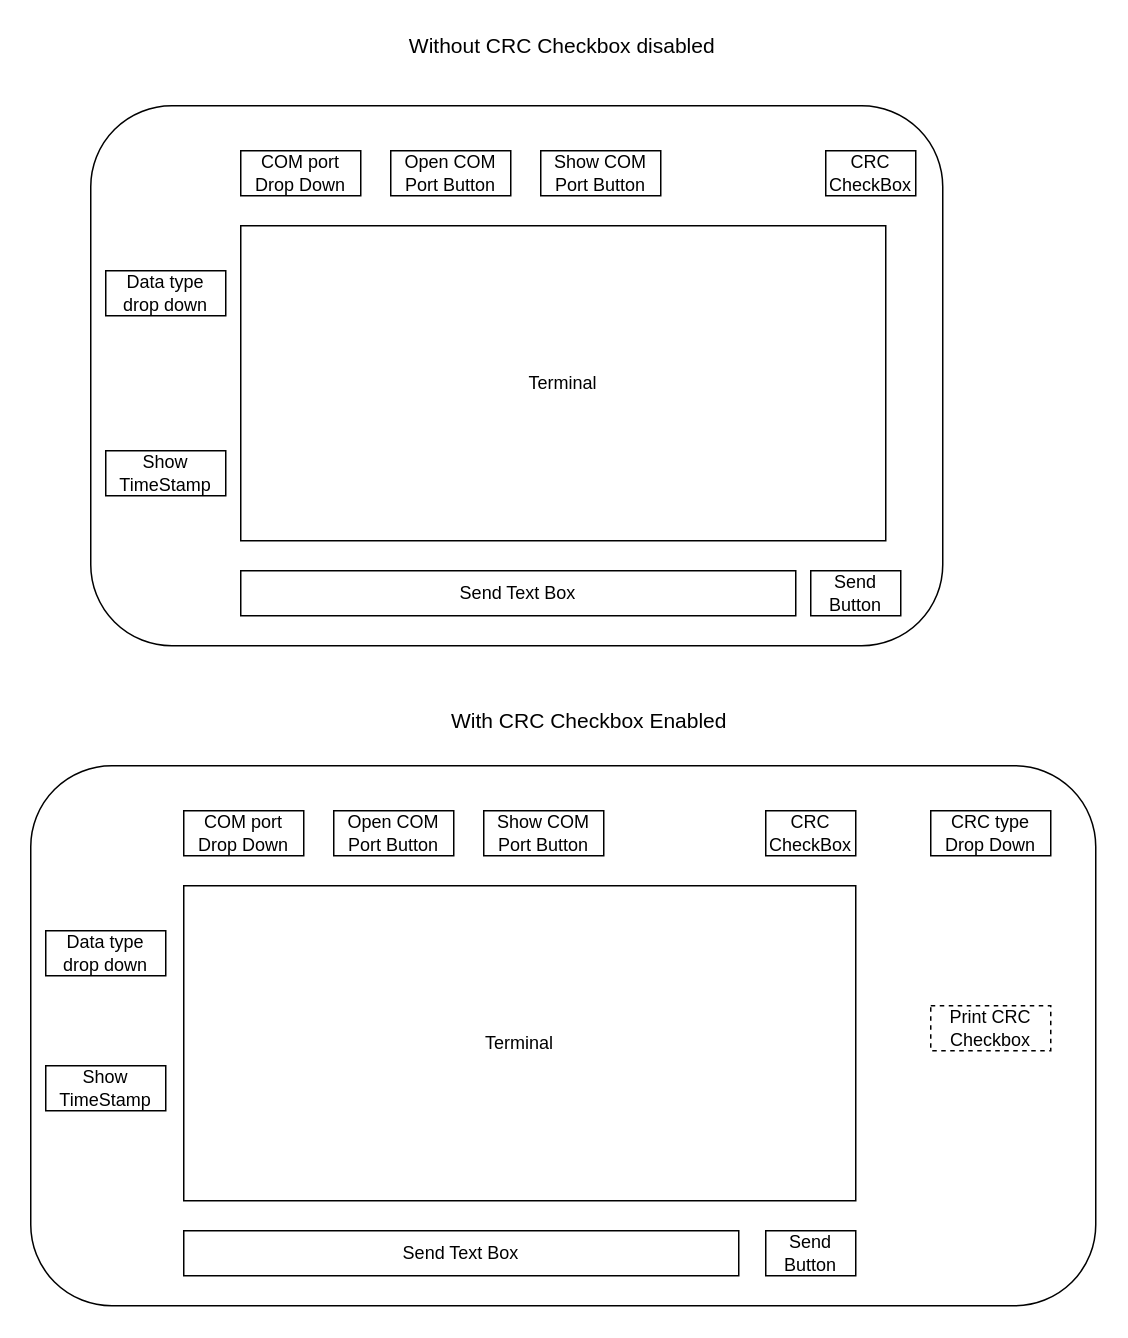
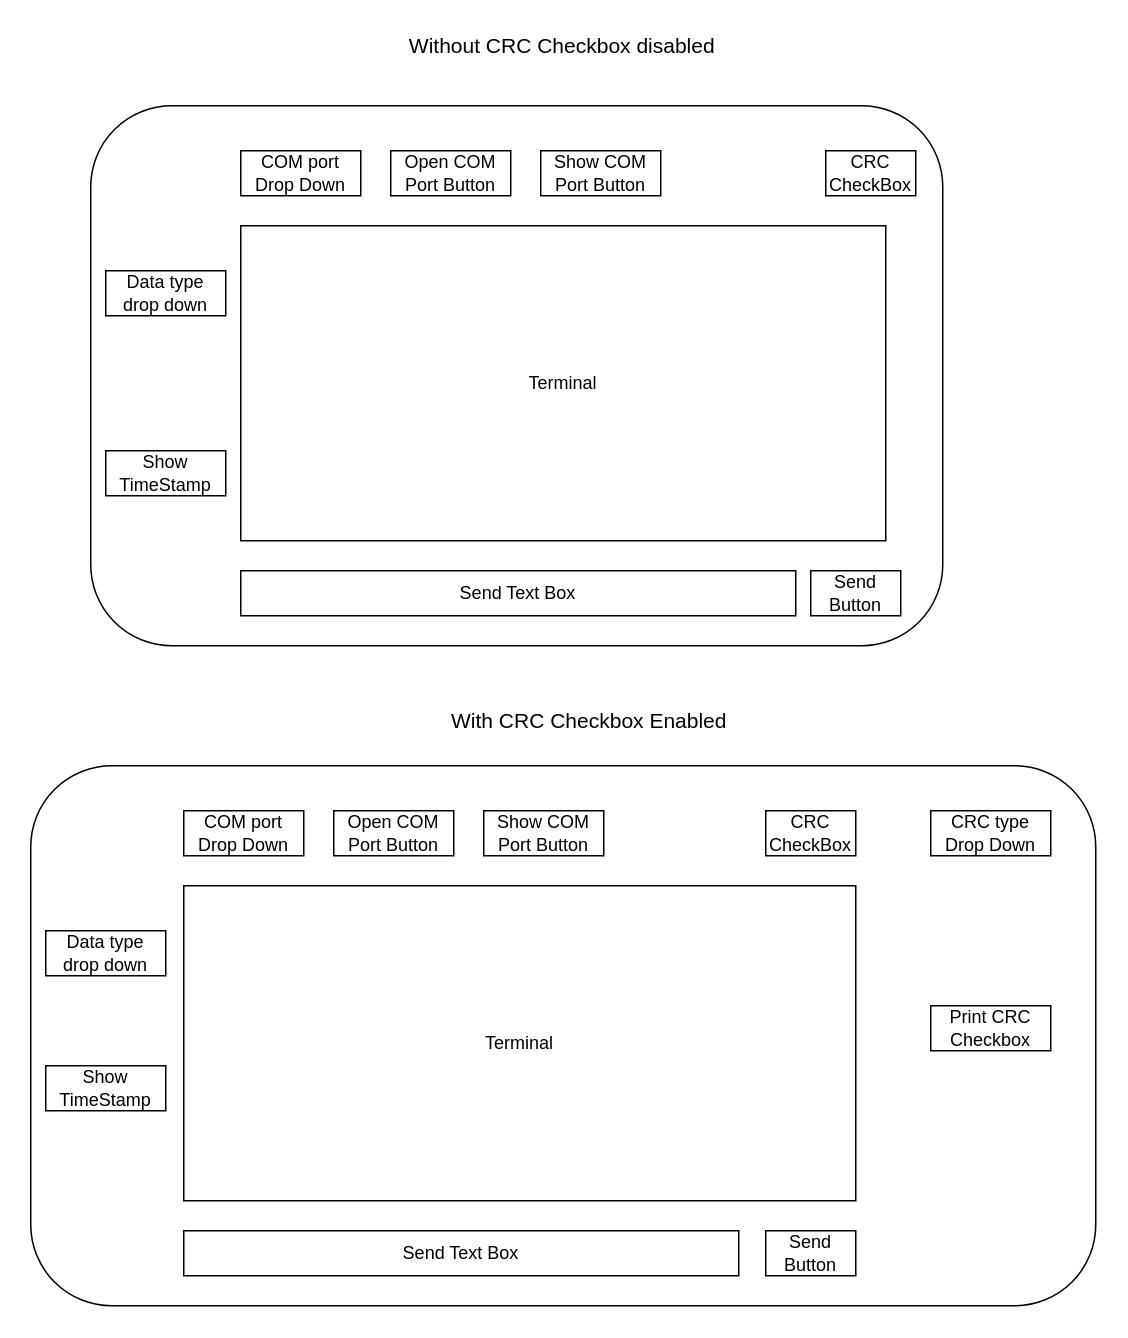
node "Print CRC Checkbox": style dashed -> solid
